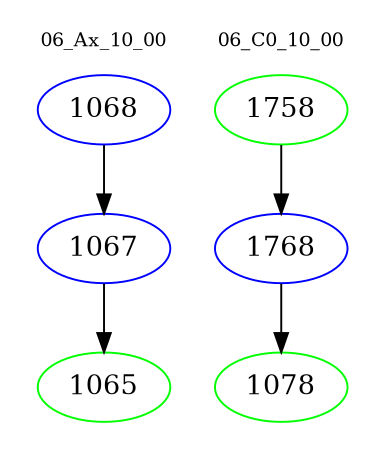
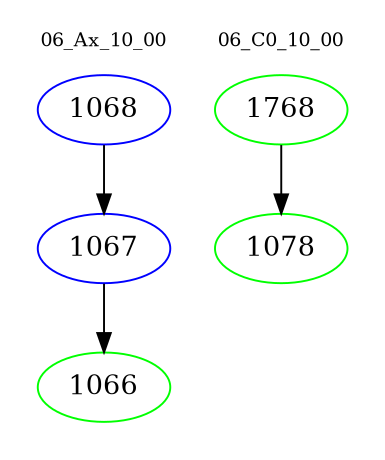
node "1758": removed
node "1768": color blue -> green
node "1065": label "1065" -> "1066"
